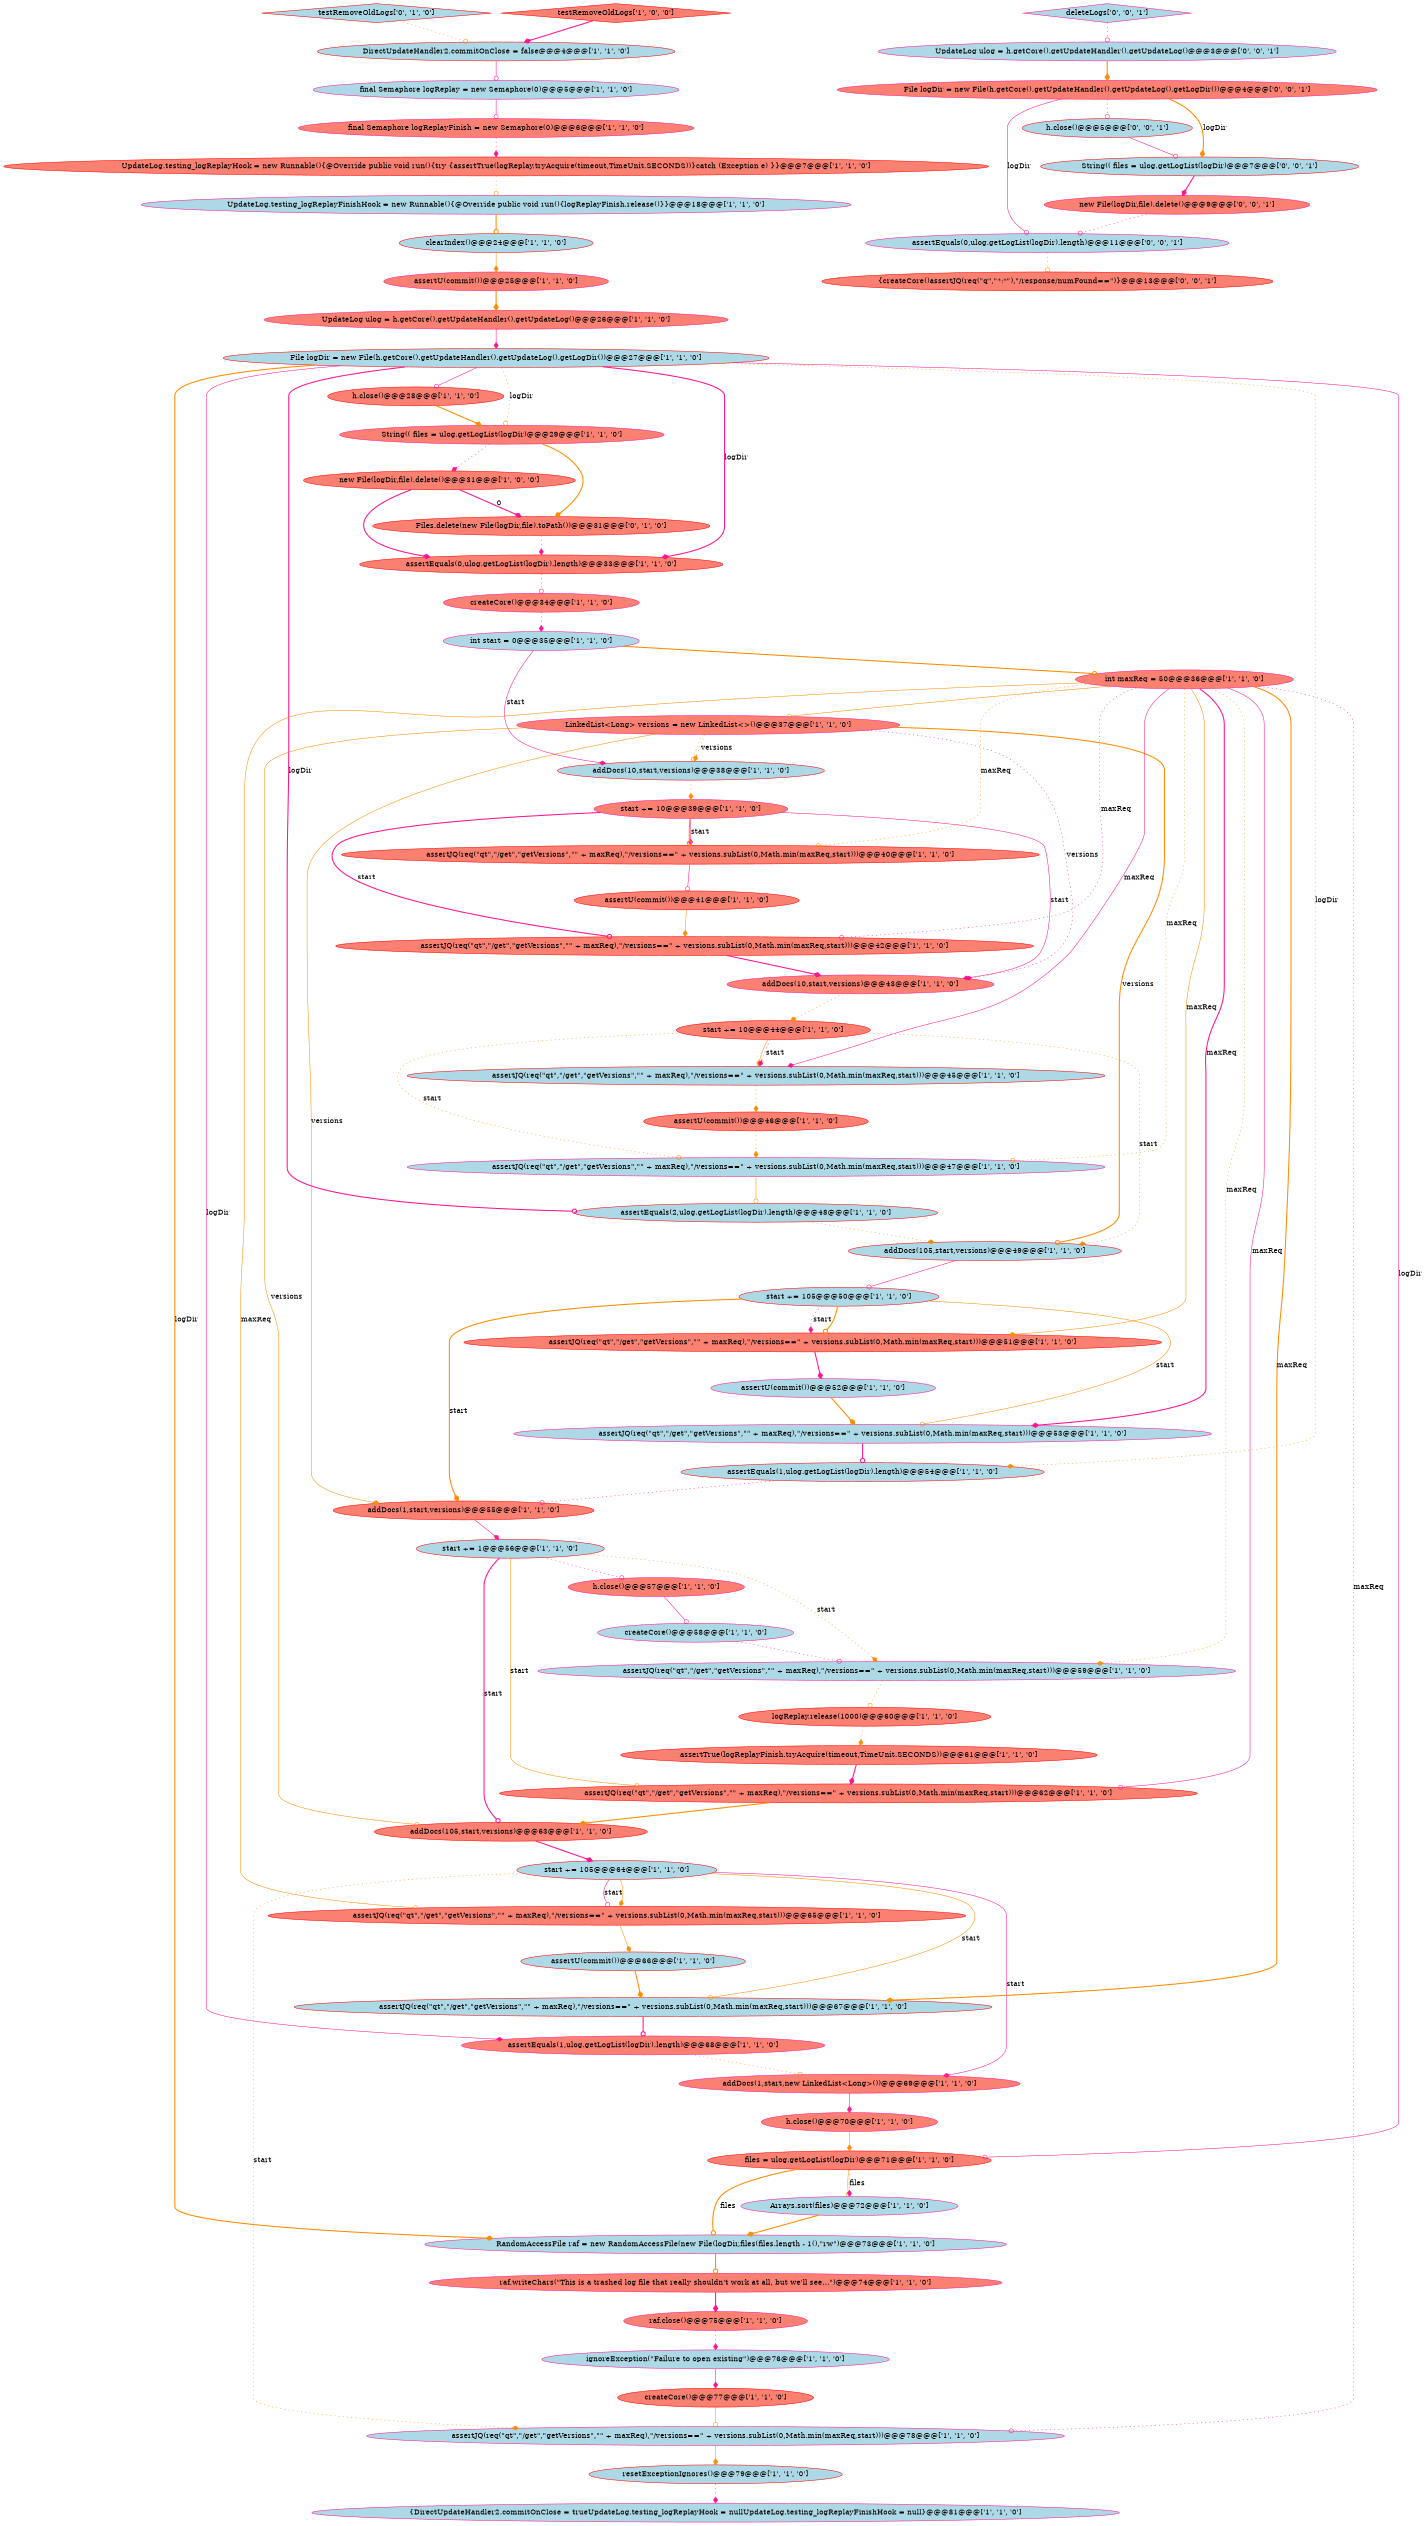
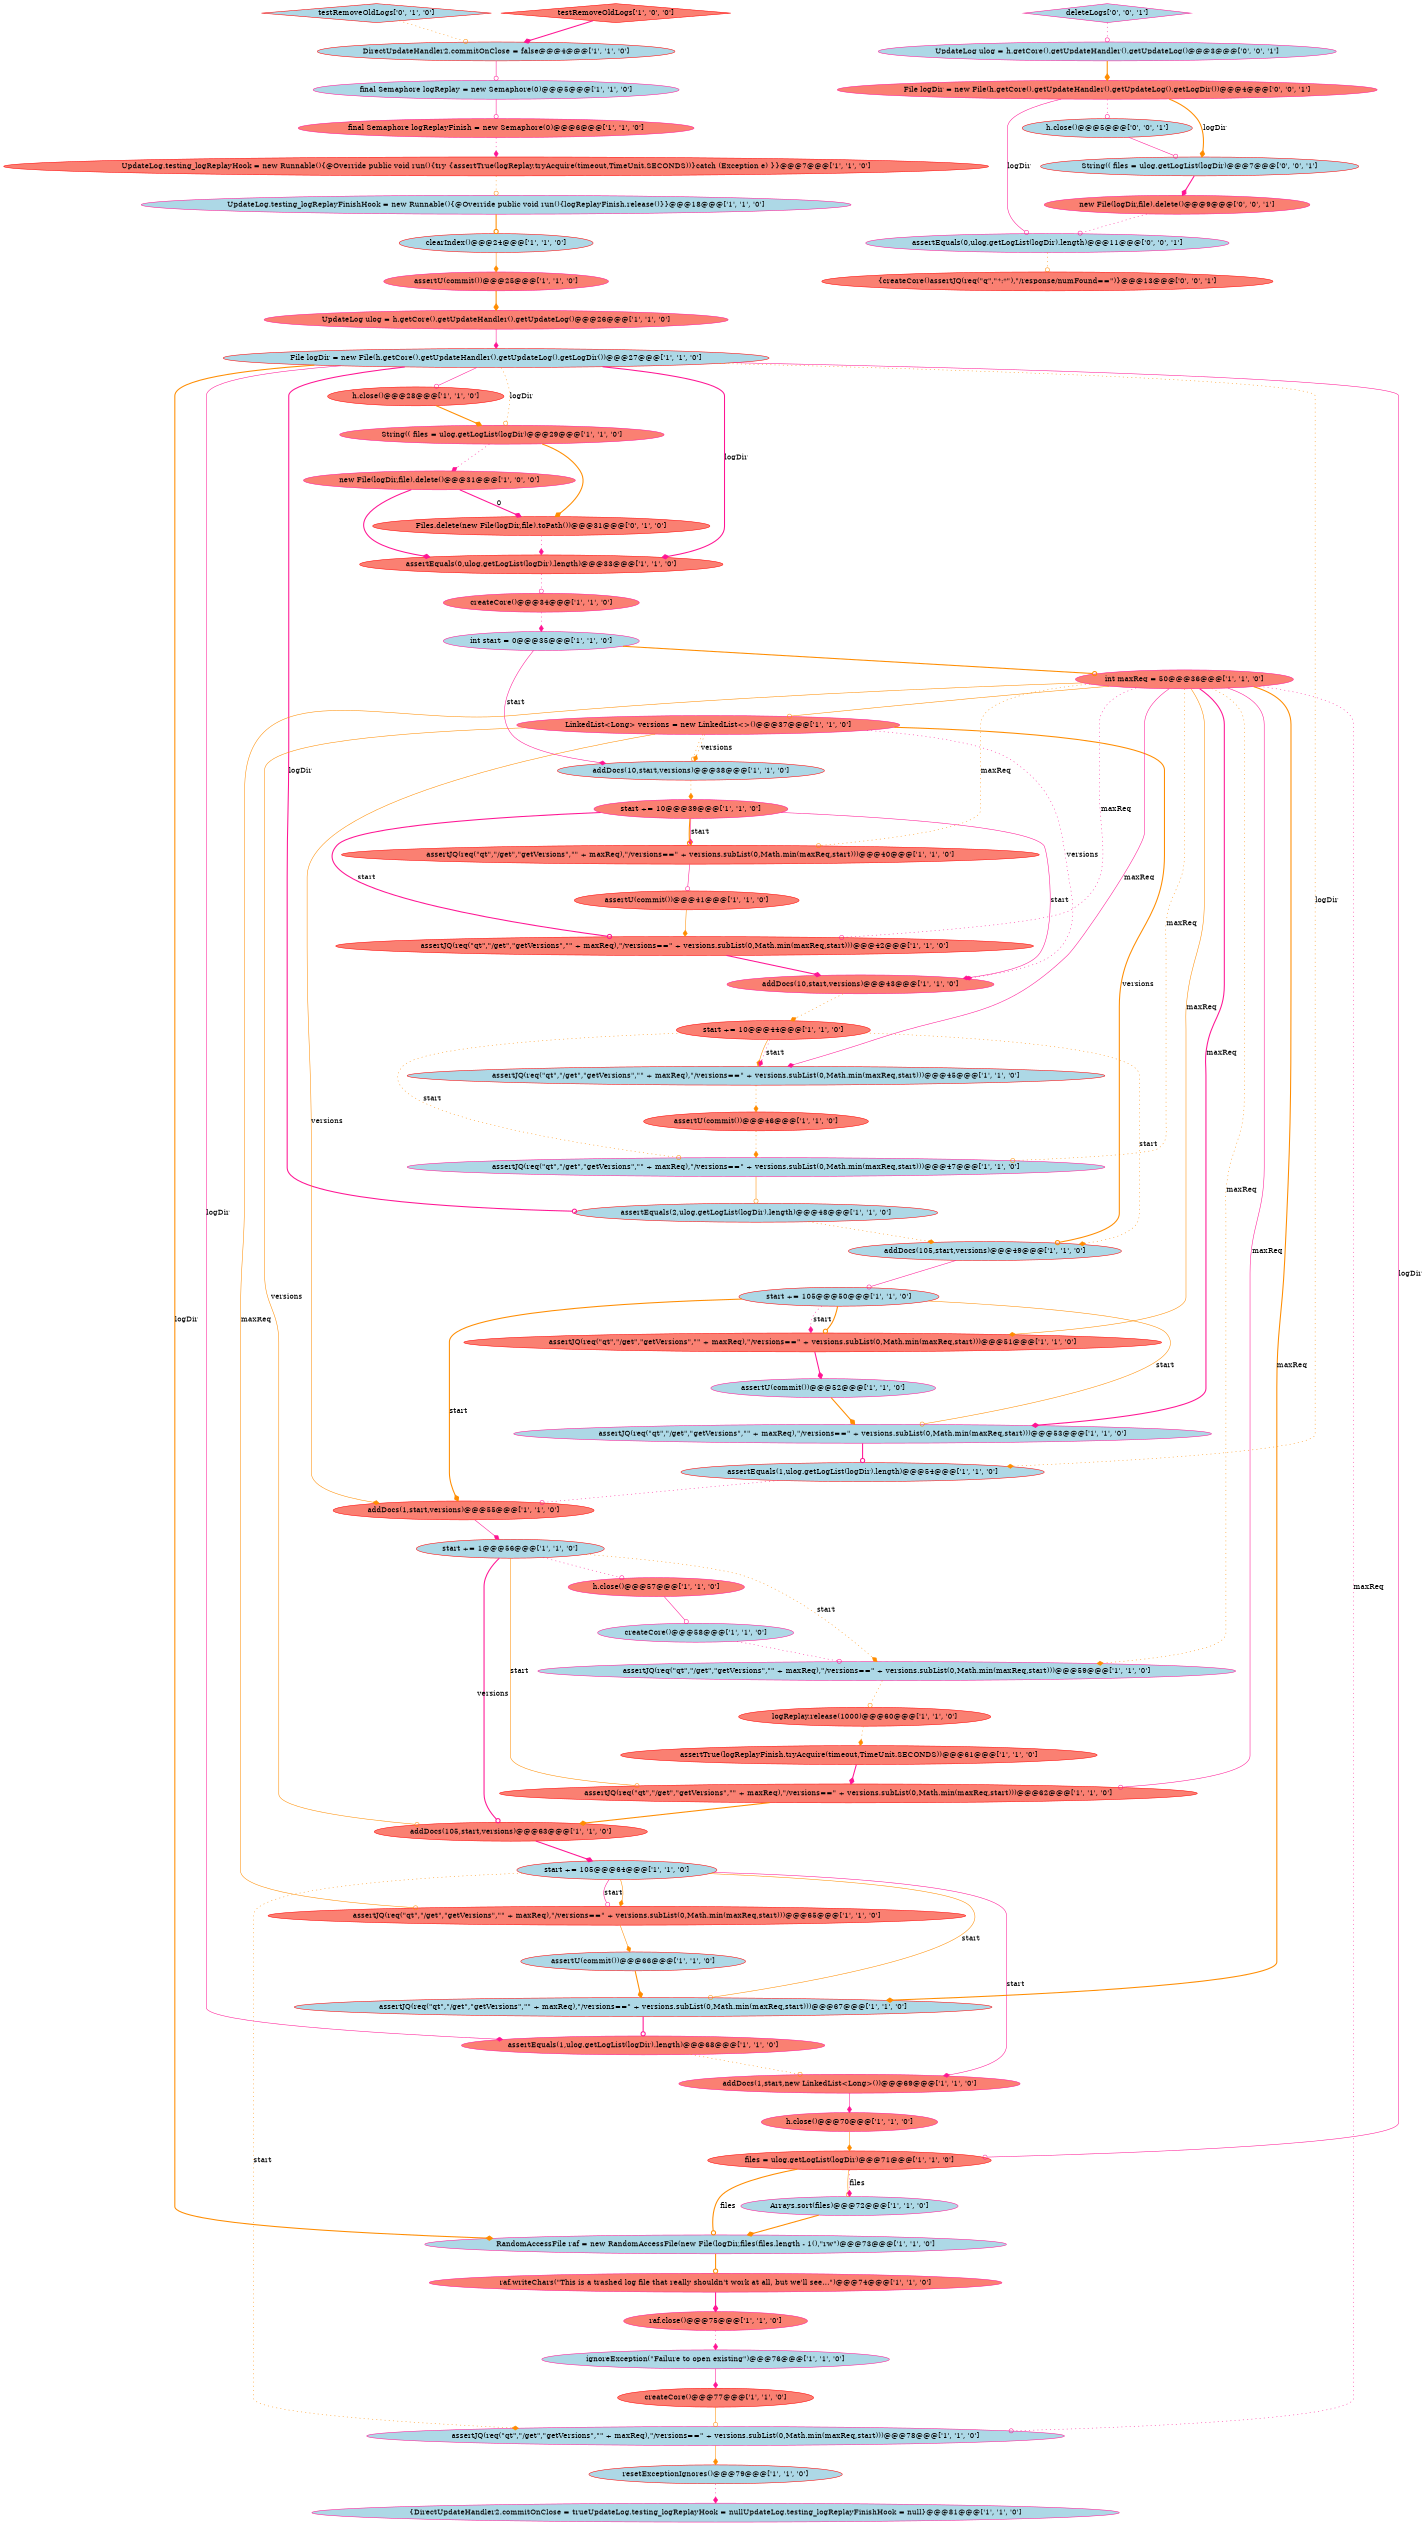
node "new File(logDir,file).delete()@@@31@@@['1', '0', '0']": color red -> deeppink
edge "start += 1@@@56@@@['1', '1', '0']" -> "addDocs(105,start,versions)@@@63@@@['1', '1', '0']": label "start" -> "versions"
